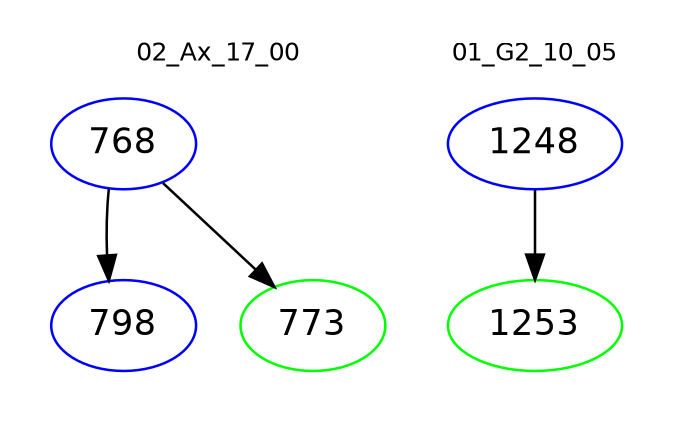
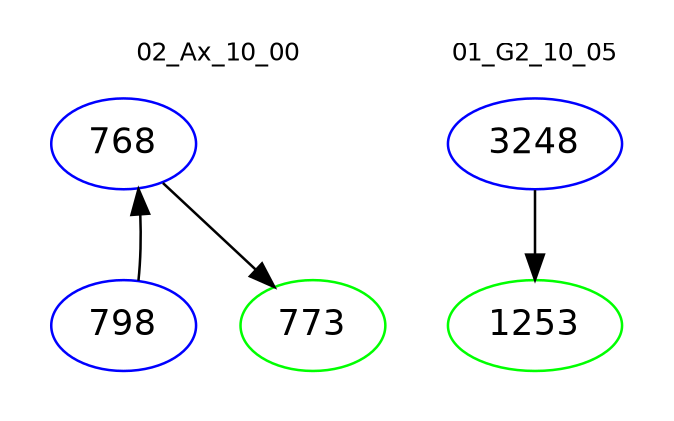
cluster "02_Ax_17_00": label "02_Ax_17_00" -> "02_Ax_10_00"
node "1248": label "1248" -> "3248"
edge "768" -> "798": reversed
